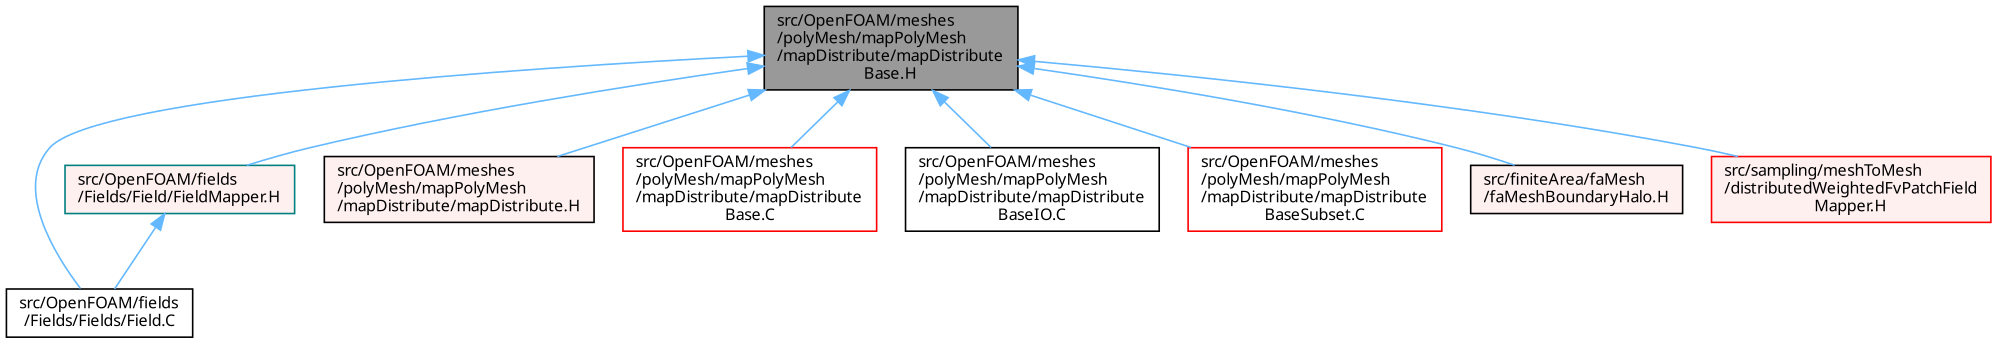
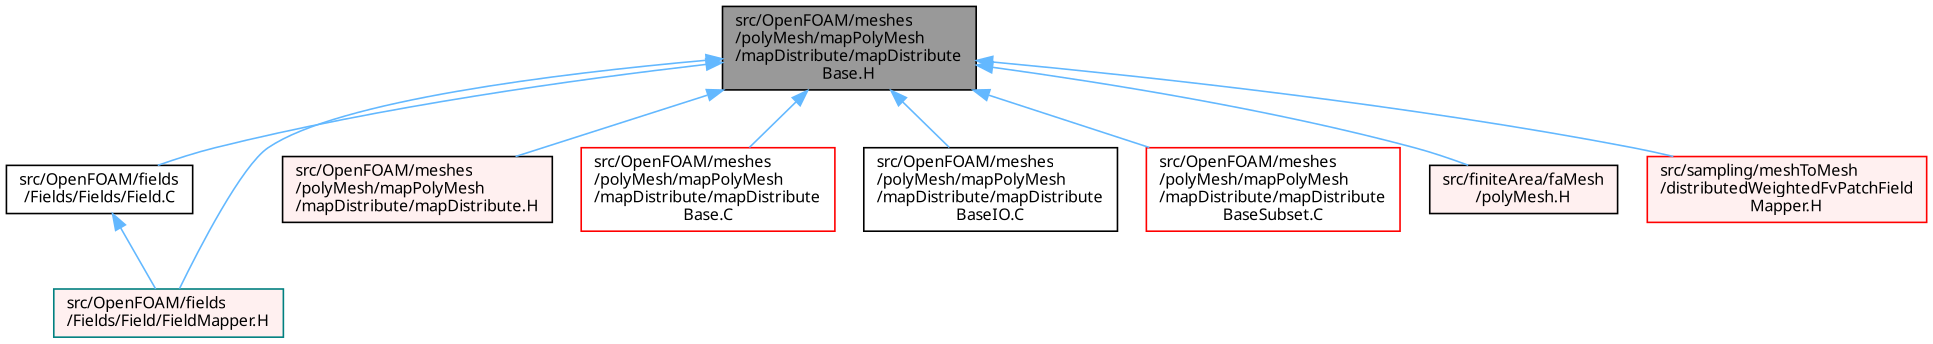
node "src/finiteArea/faMesh /faMeshBoundaryHalo.H": label "src/finiteArea/faMesh /faMeshBoundaryHalo.H" -> "src/finiteArea/faMesh /polyMesh.H"
edge "src/OpenFOAM/fields /Fields/Fields/Field.C" -> "src/OpenFOAM/fields /Fields/Field/FieldMapper.H": reversed
